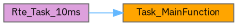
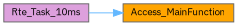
node "Task_MainFunction": label "Task_MainFunction" -> "Access_MainFunction"
